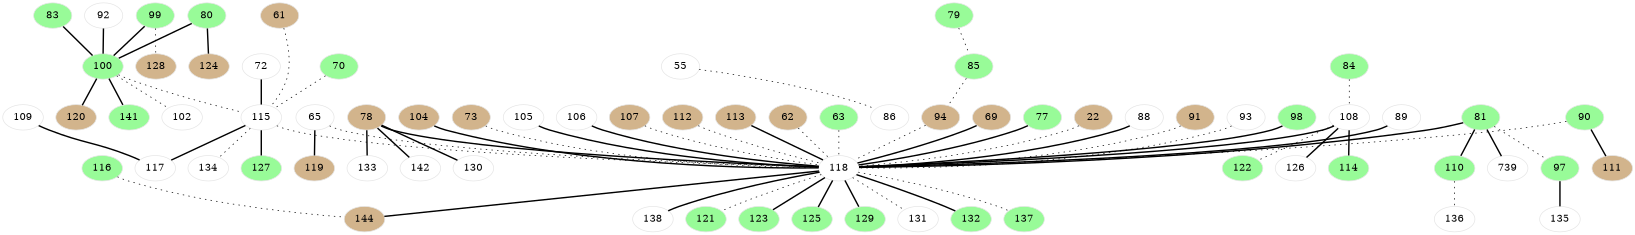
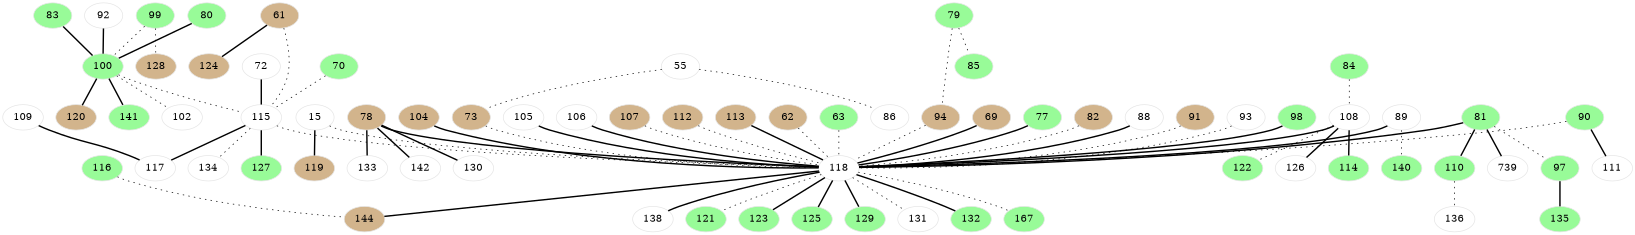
edge "99" -- "100": style bold -> dotted
edge "80" -- "124": now "61" -- "124"
edge "55" -- "73": added
edge "85" -- "94": now "79" -- "94"
node "65": label "65" -> "15"
node "22": label "22" -> "82"
node "140": added
node "111": fillcolor tan -> white
node "137": label "137" -> "167"
node "135": fillcolor white -> palegreen
